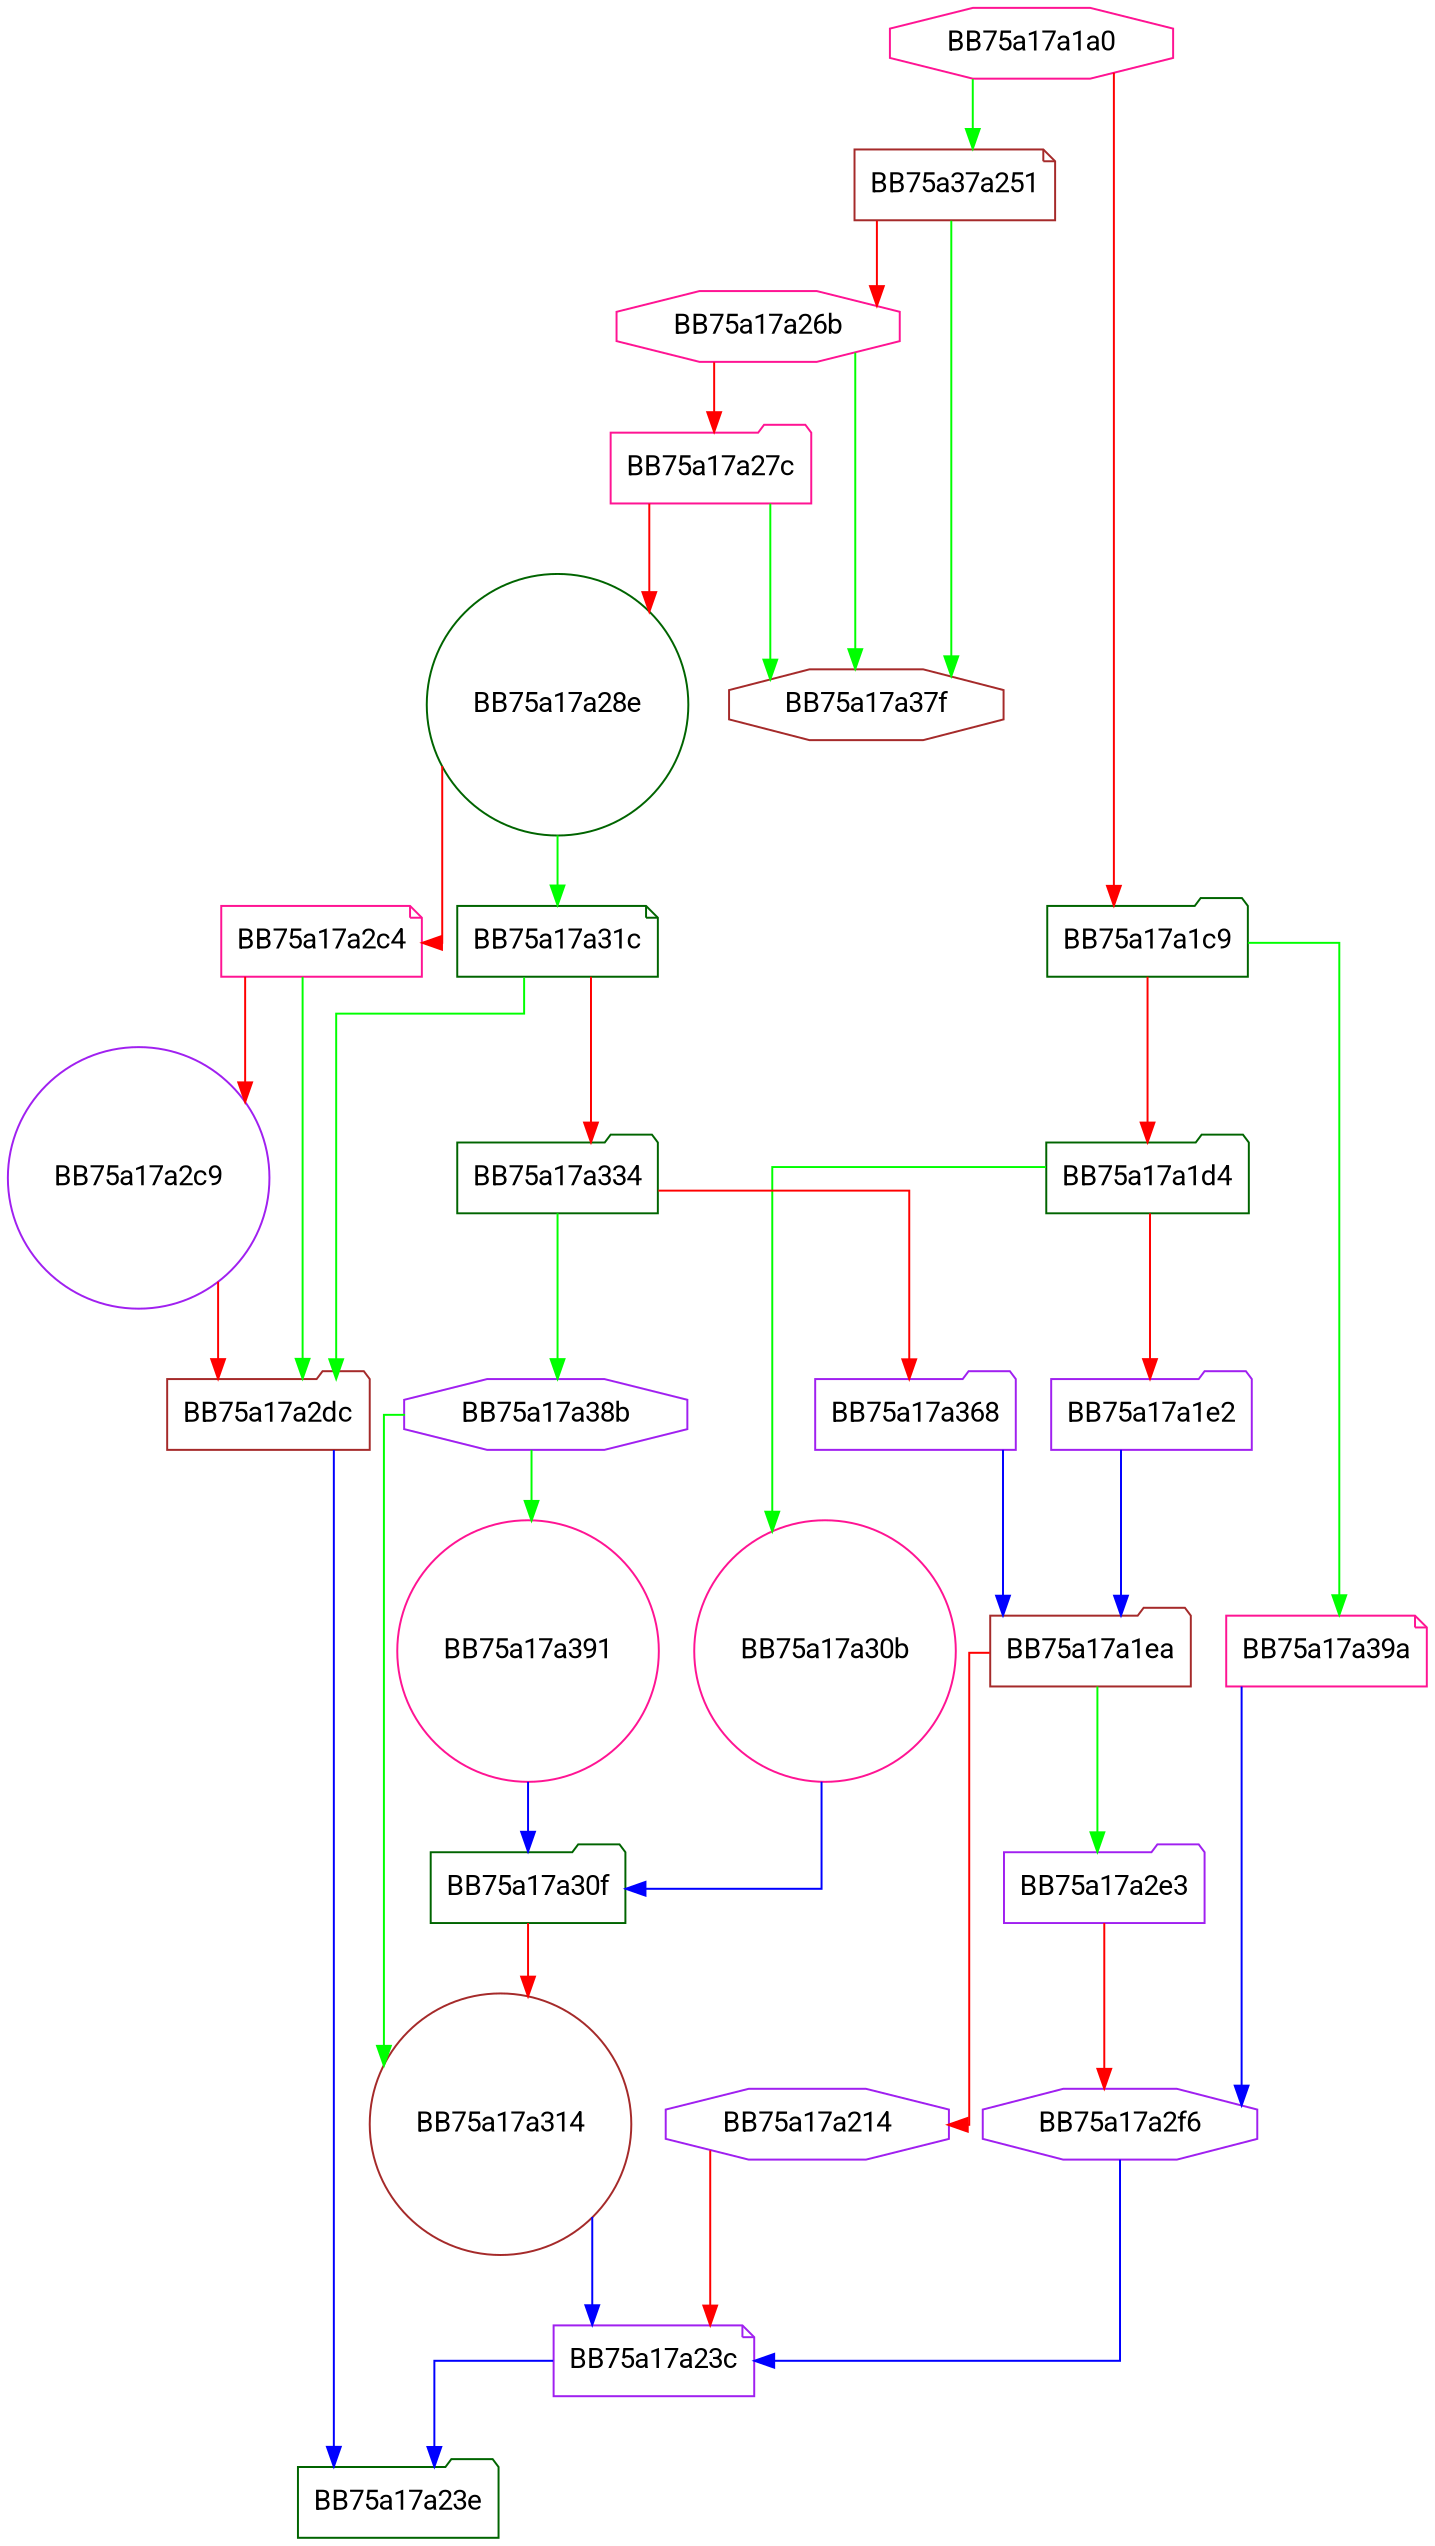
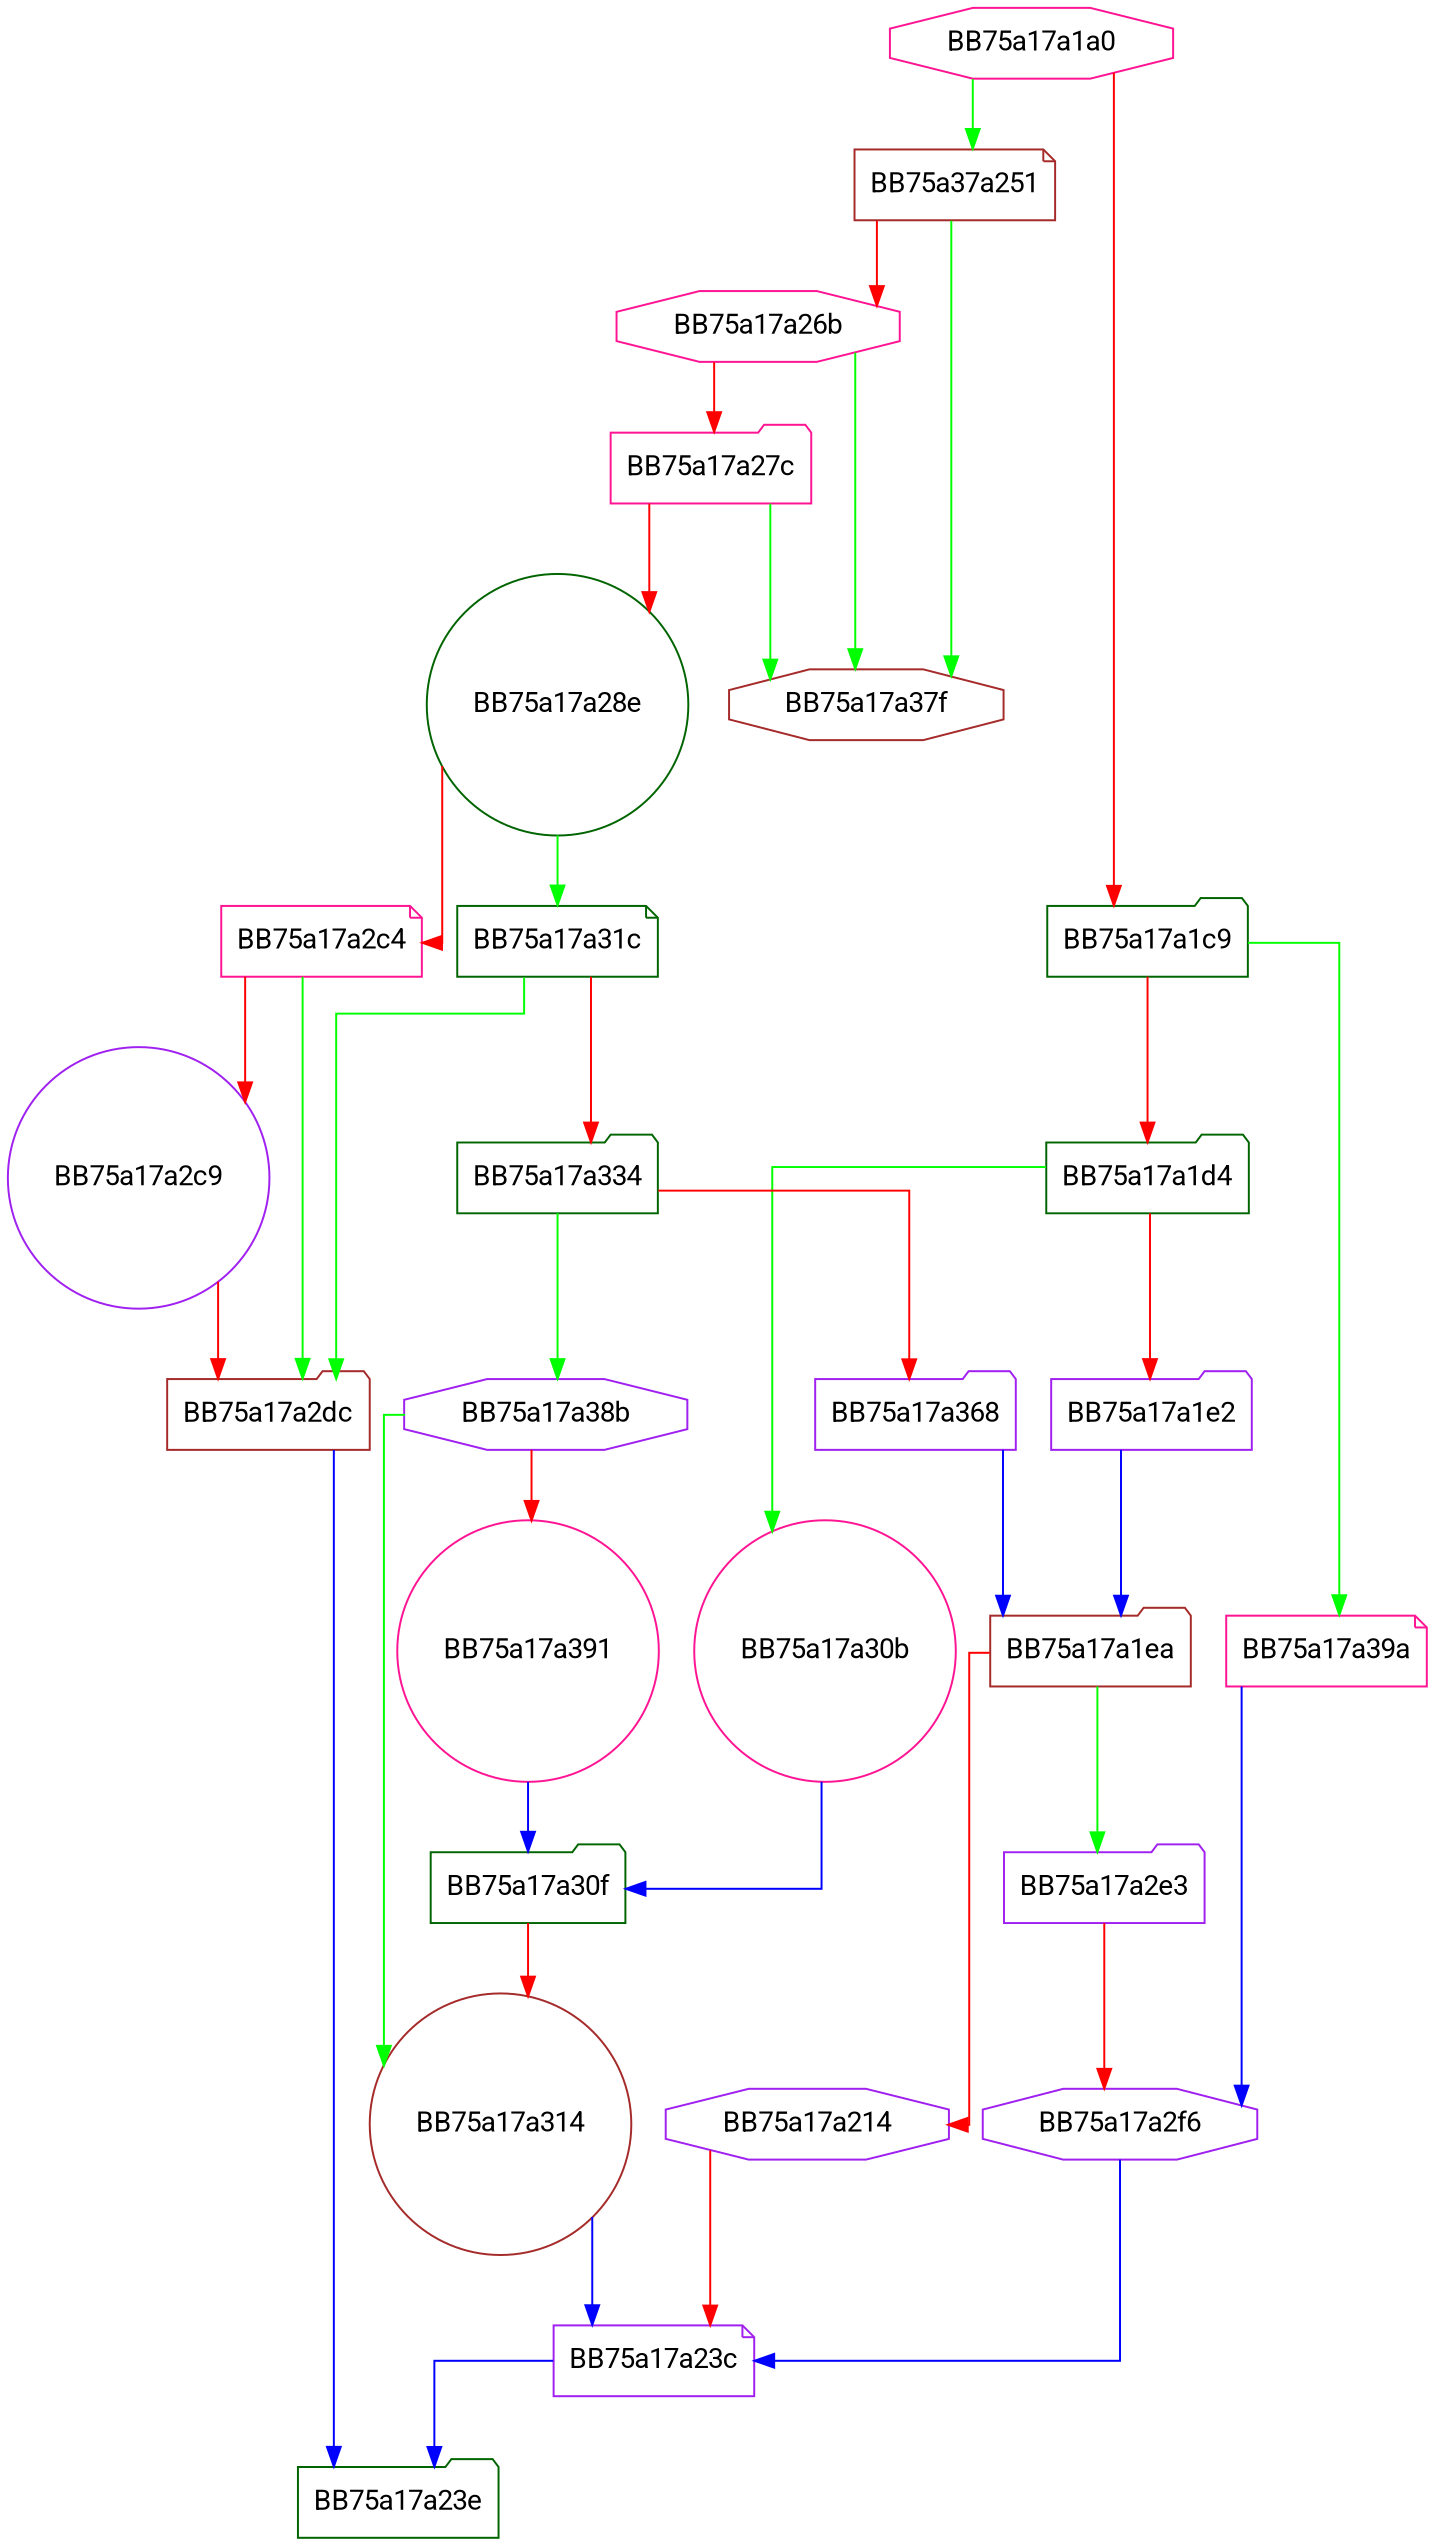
edge "BB75a17a38b" -> "BB75a17a391": color green -> red
